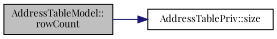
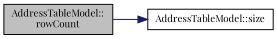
node "AddressTablePriv::size": label "AddressTablePriv::size" -> "AddressTableModel::size"
